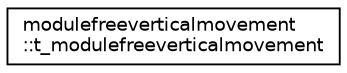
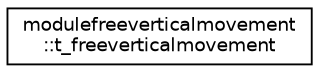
node "modulefreeverticalmovement ::t_modulefreeverticalmovement": label "modulefreeverticalmovement ::t_modulefreeverticalmovement" -> "modulefreeverticalmovement ::t_freeverticalmovement"
